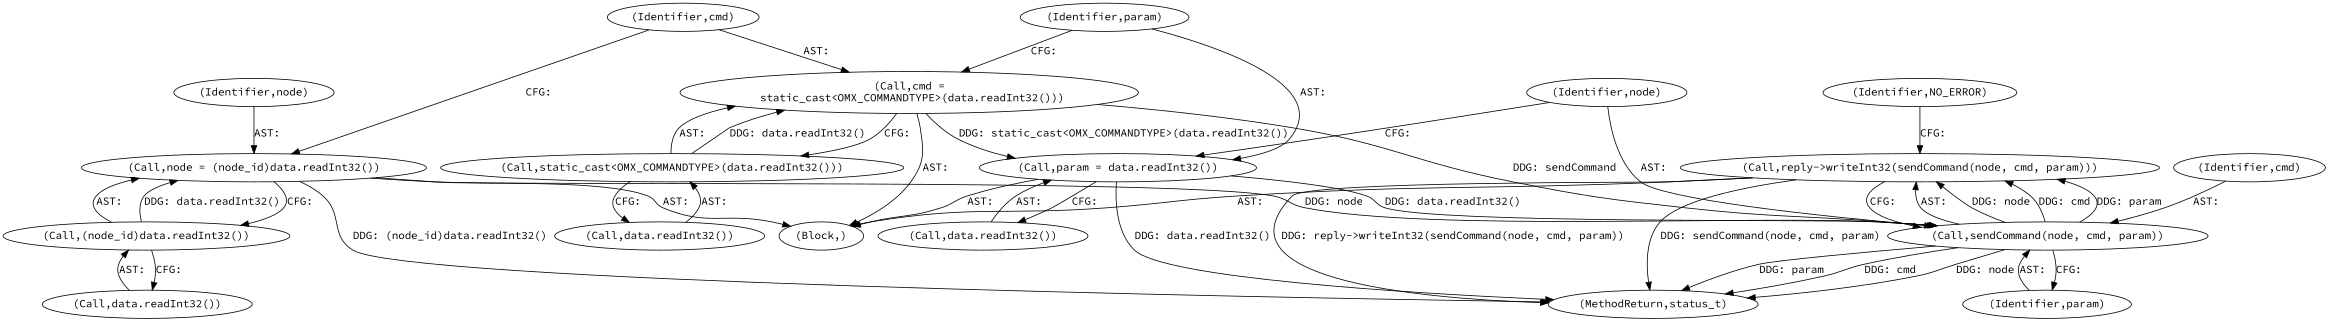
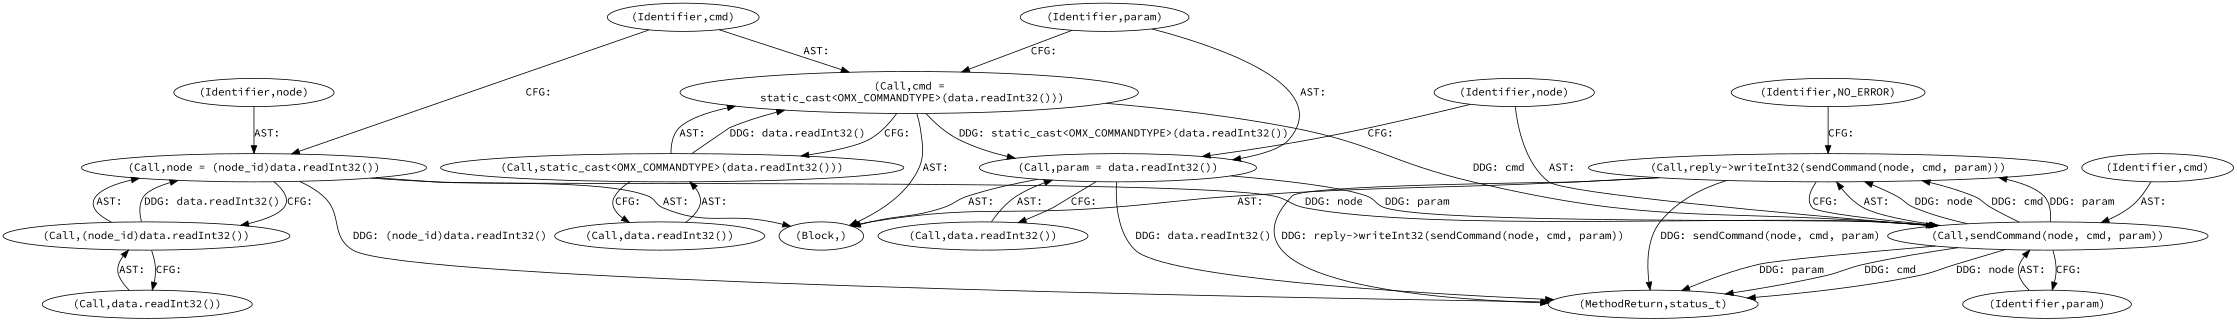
edge "(Call,cmd = static_cast<OMX_COMMANDTYPE>(data.readInt32()))" -> "(Call,sendCommand(node, cmd, param))": label "DDG: sendCommand" -> "DDG: cmd"
edge "(Call,param = data.readInt32())" -> "(Call,sendCommand(node, cmd, param))": label "DDG: data.readInt32()" -> "DDG: param"
